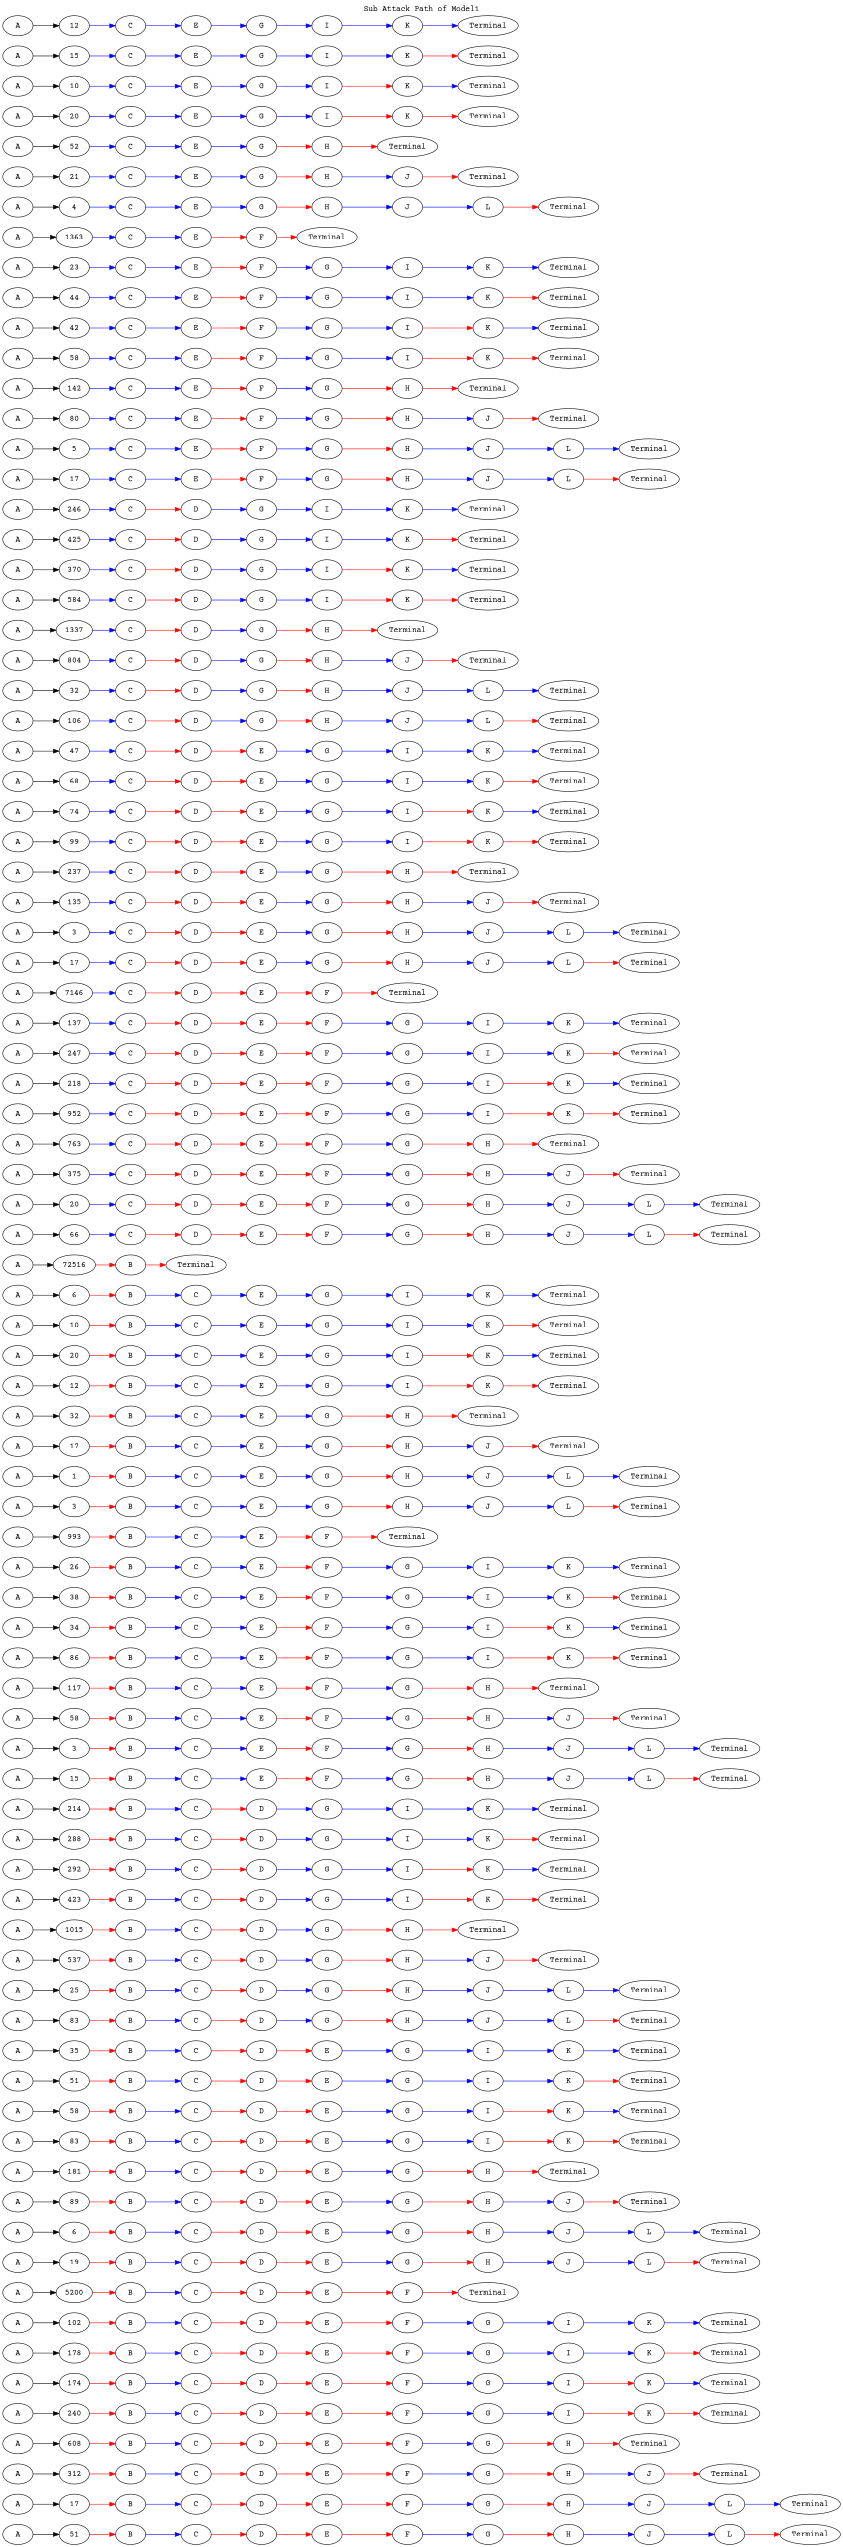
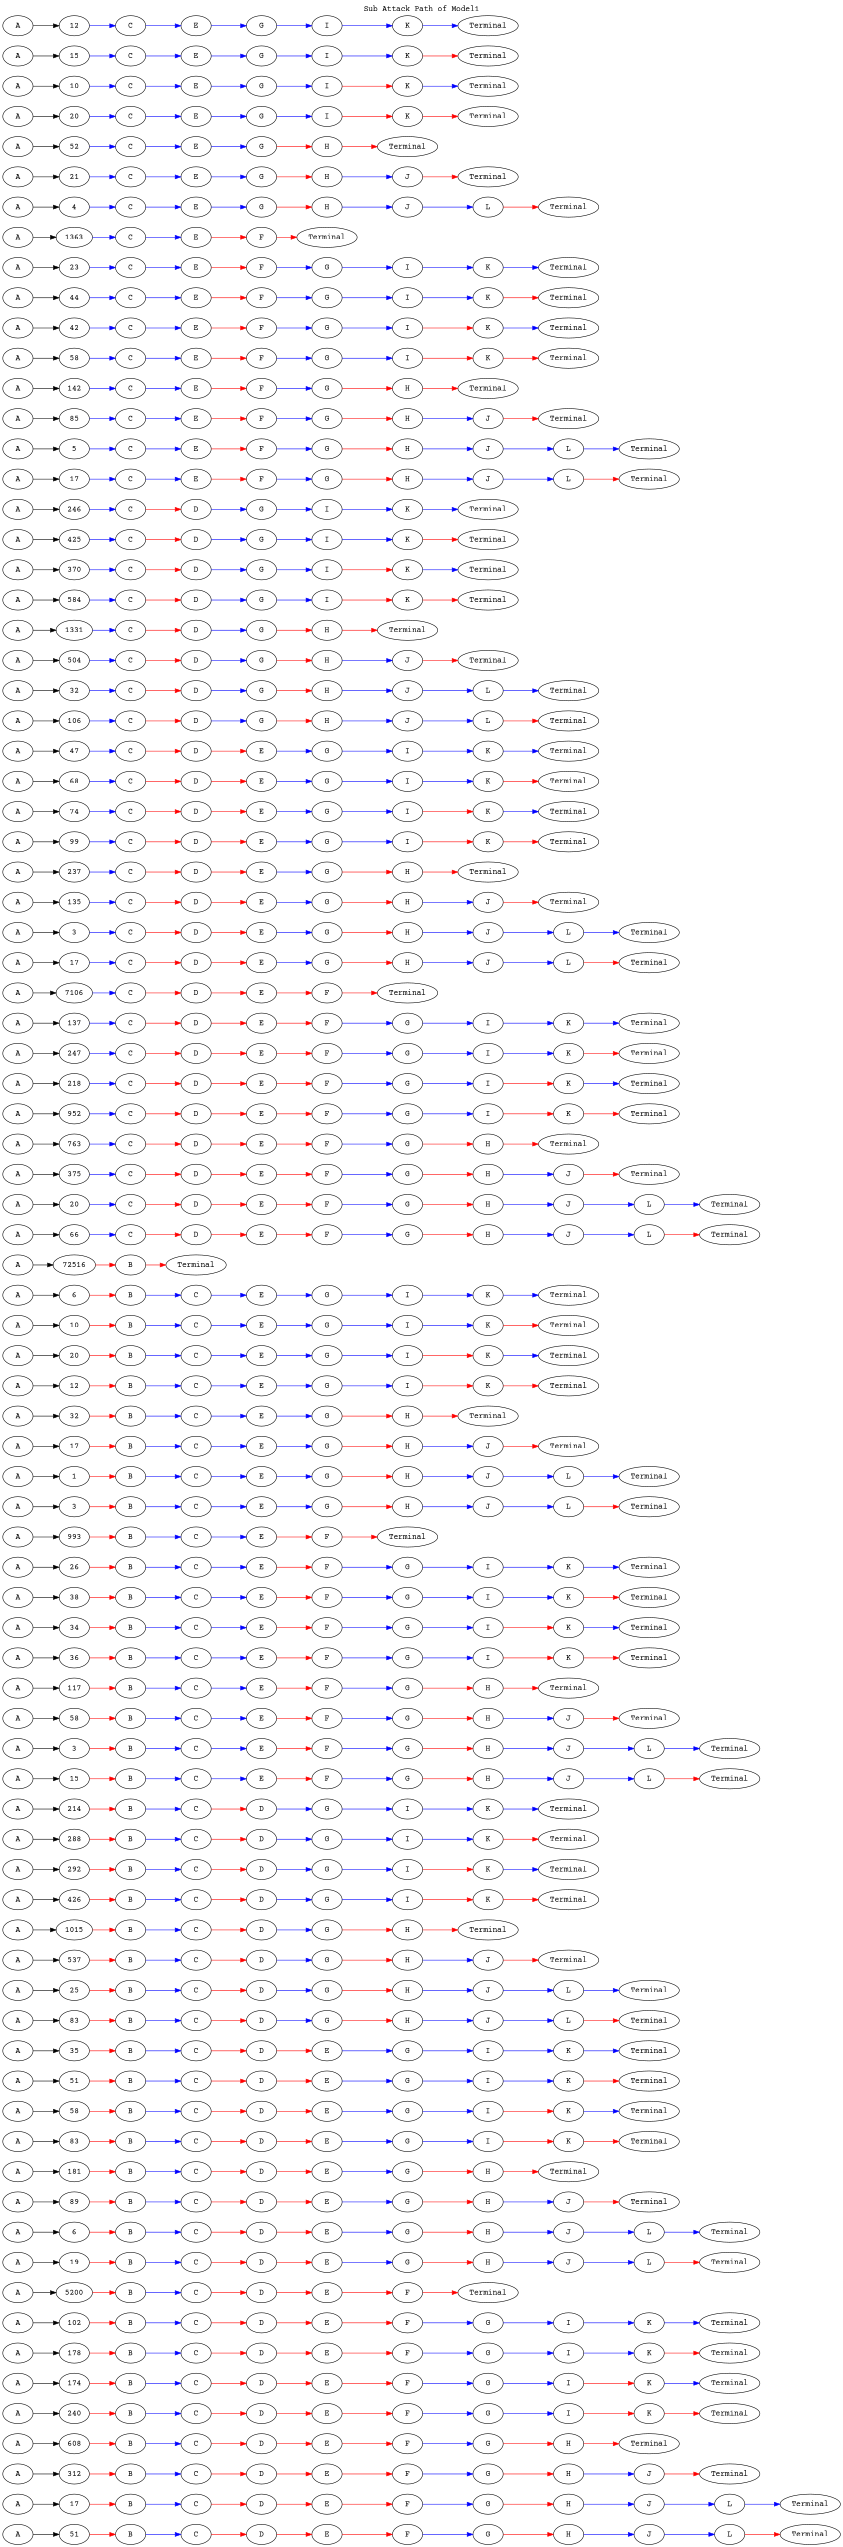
node "80": label "80" -> "85"
node "1337": label "1337" -> "1331"
node "804": label "804" -> "504"
node "7146": label "7146" -> "7106"
node "86": label "86" -> "36"
node "423": label "423" -> "426"
